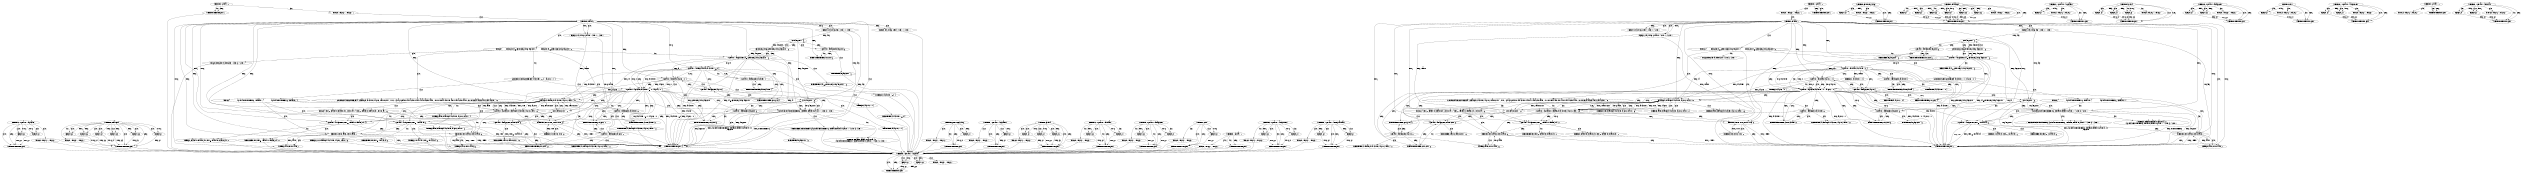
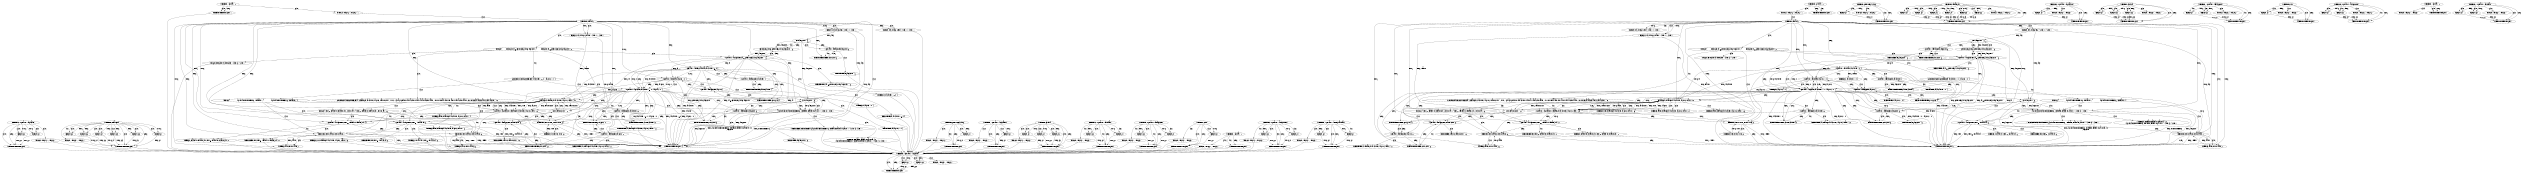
edge "(CONTROL_STRUCTURE,IF,if (id.cluster < 0 || id.proc < 0))" -> "(<operator>.logicalOr,id.cluster < 0 || id.proc < 0)": label "AST: " -> "DDG: key.c_str()"
